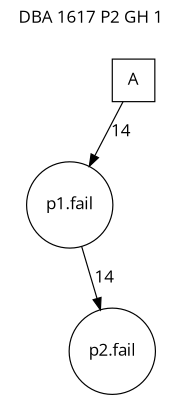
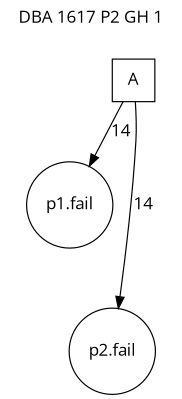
edge "p1.fail" -> "p2.fail": now "A" -> "p2.fail"
